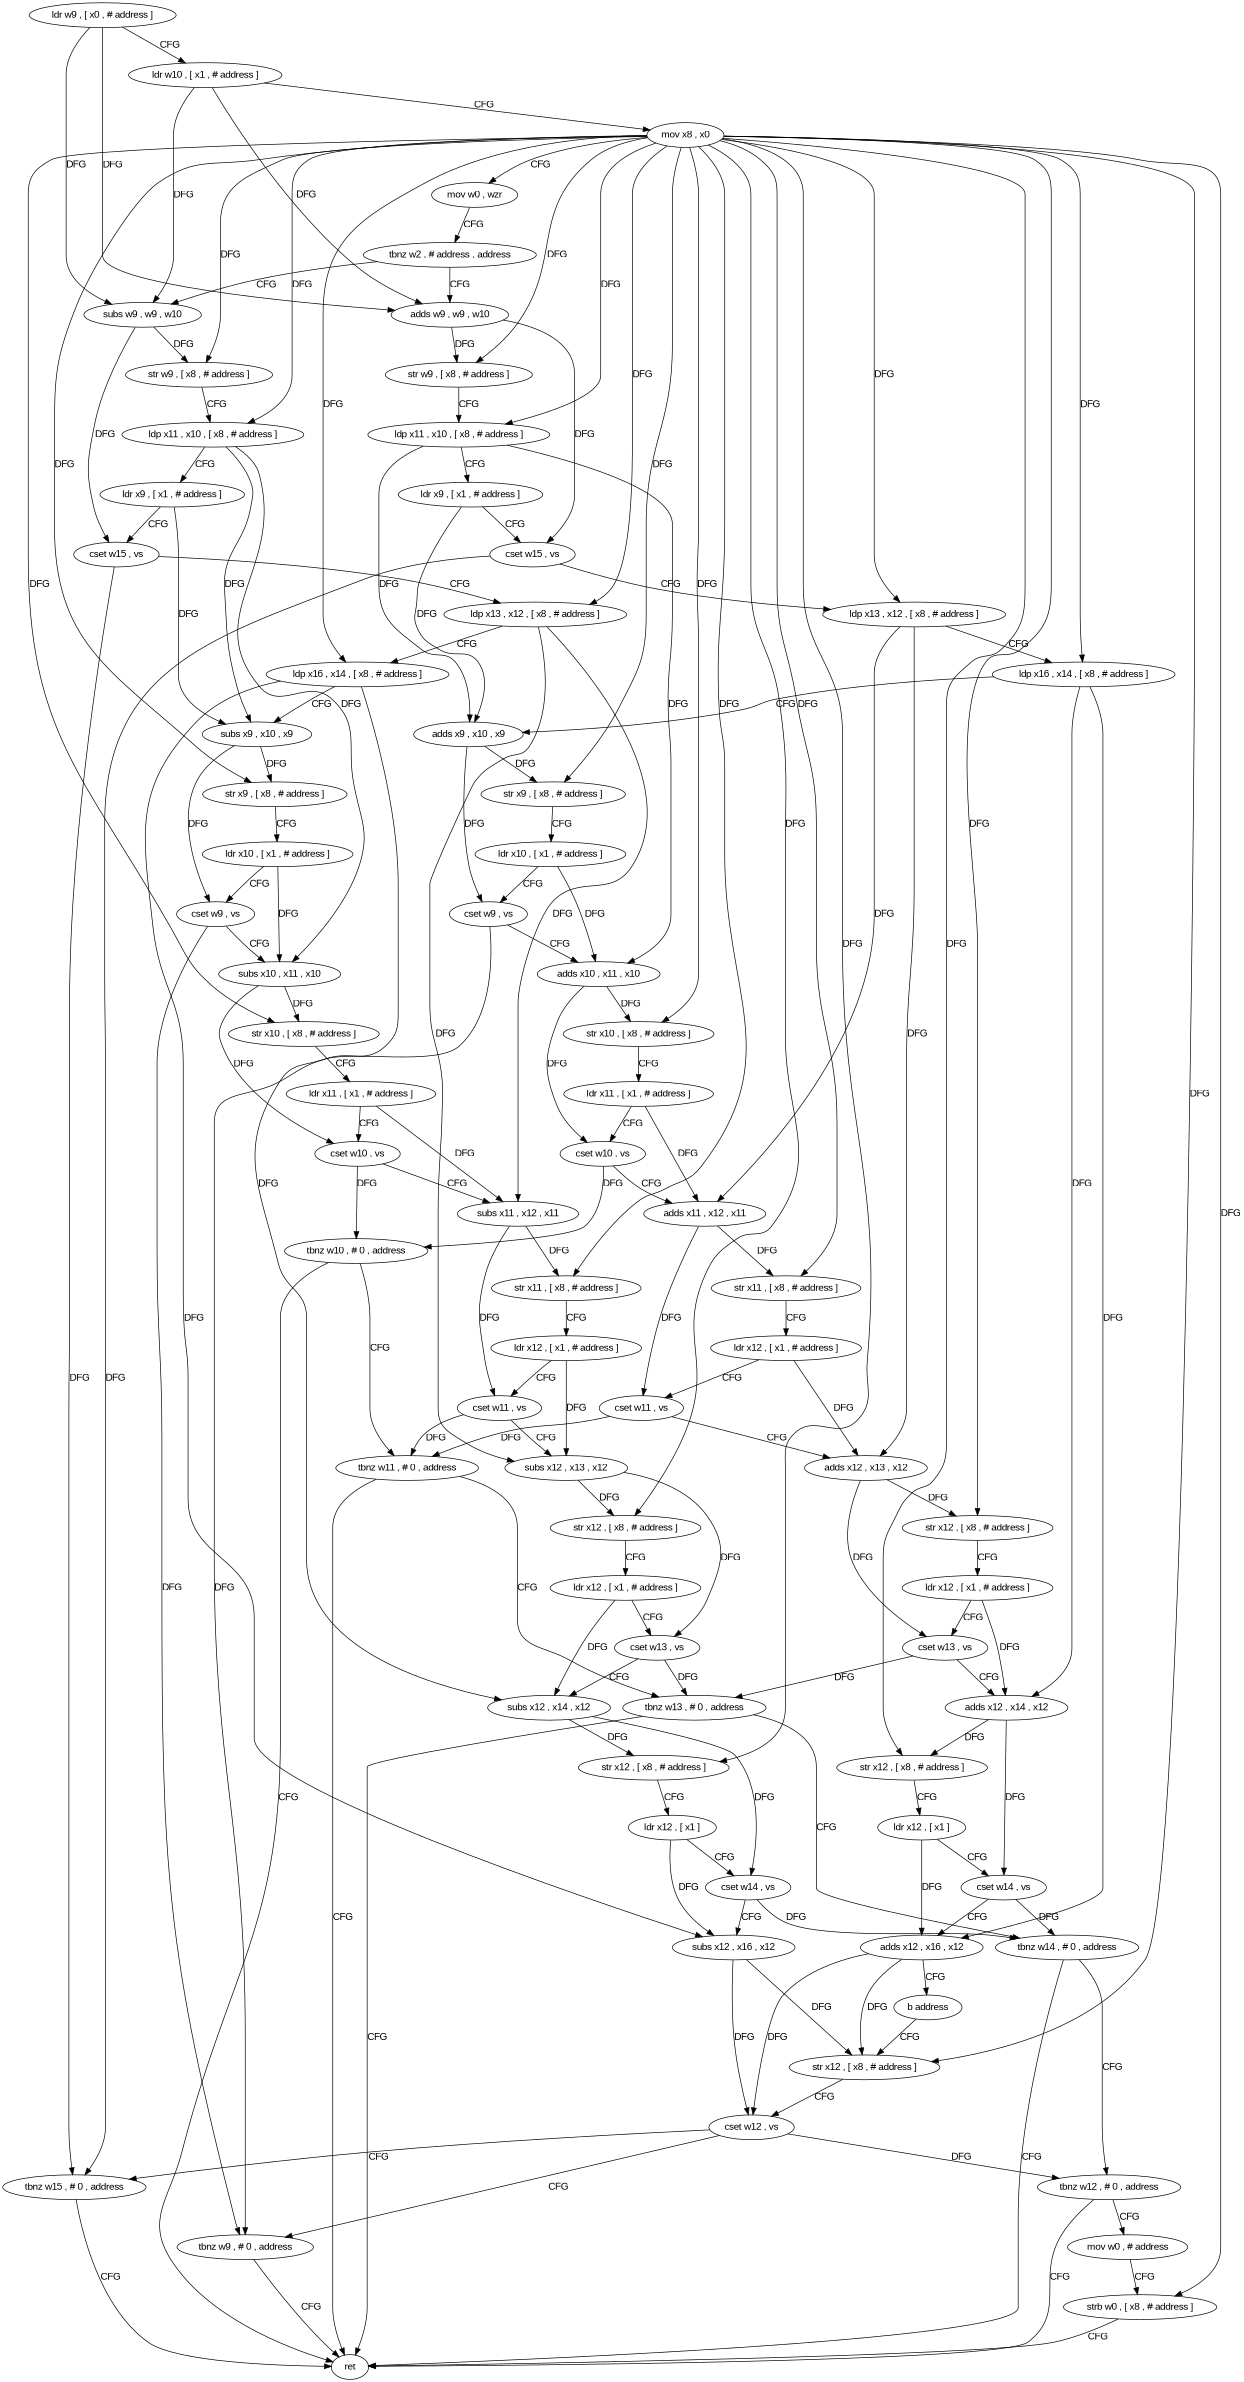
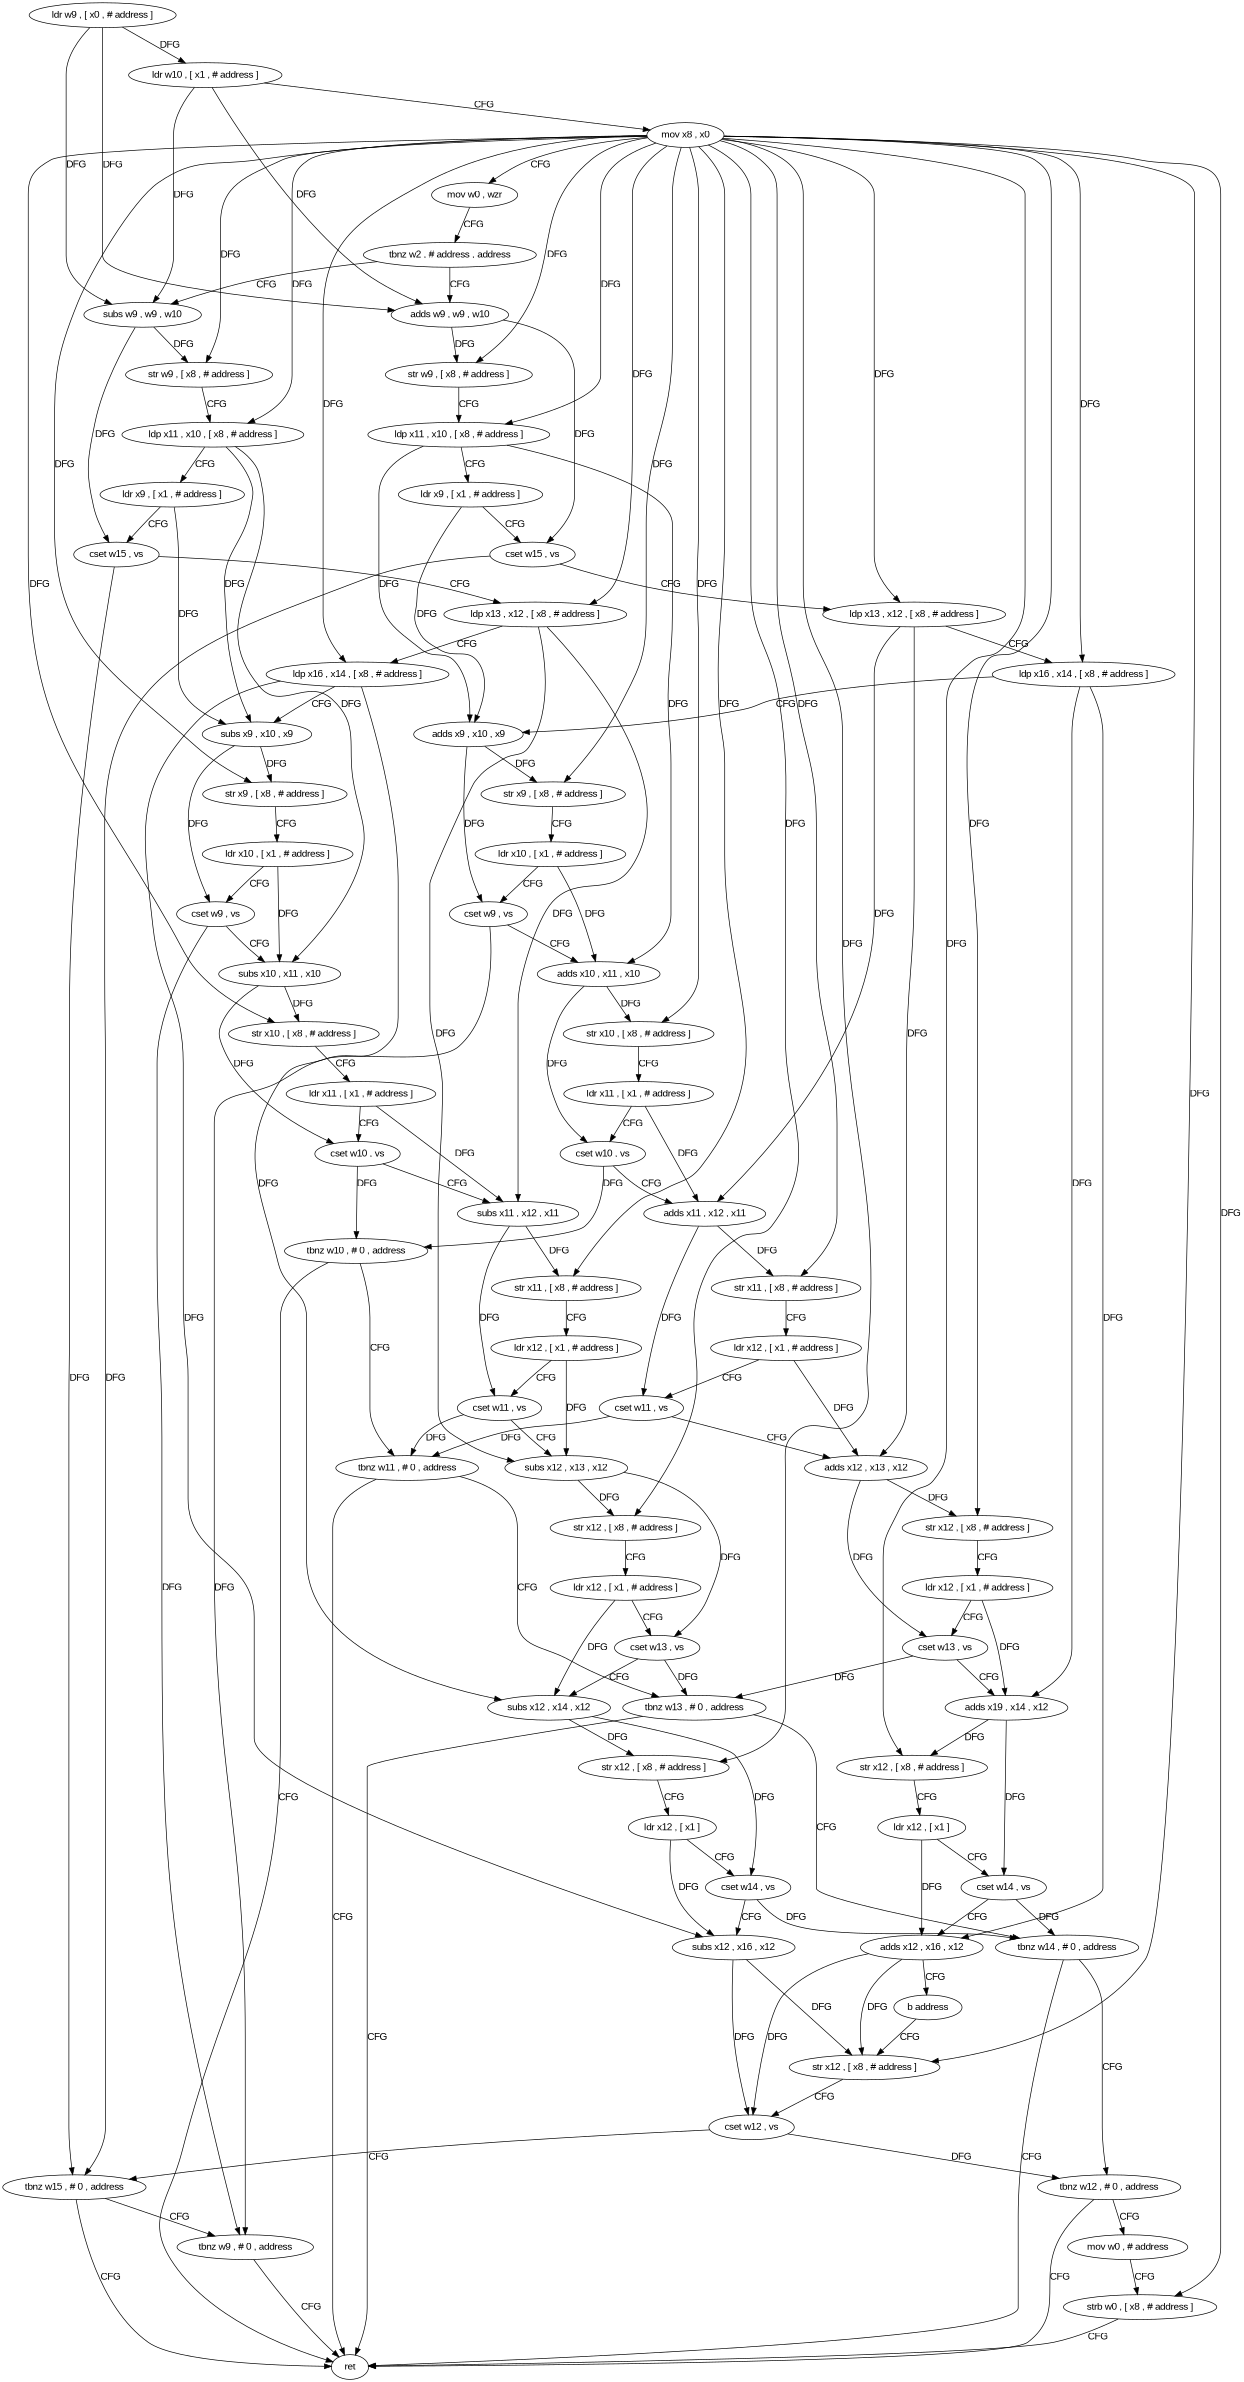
edge "ldr w9 , [ x0 , # address ]" -> "ldr w10 , [ x1 , # address ]": label "CFG" -> "DFG"
node "adds x12 , x14 , x12": label "adds x12 , x14 , x12" -> "adds x19 , x14 , x12"
edge "cset w12 , vs" -> "tbnz w9 , # 0 , address": now "tbnz w15 , # 0 , address" -> "tbnz w9 , # 0 , address"
